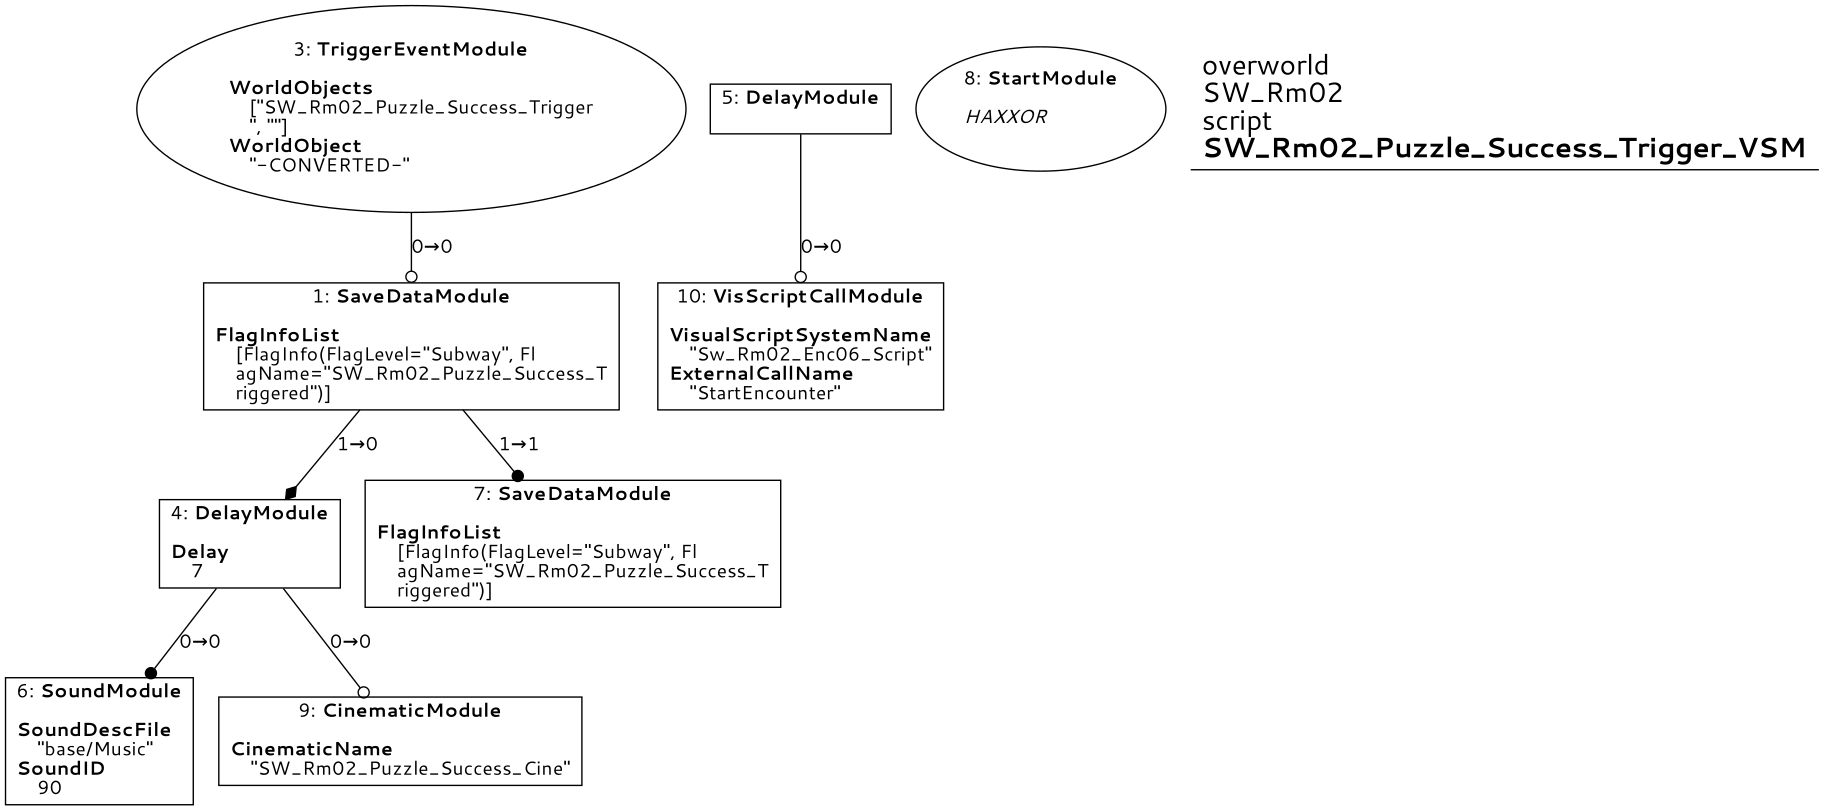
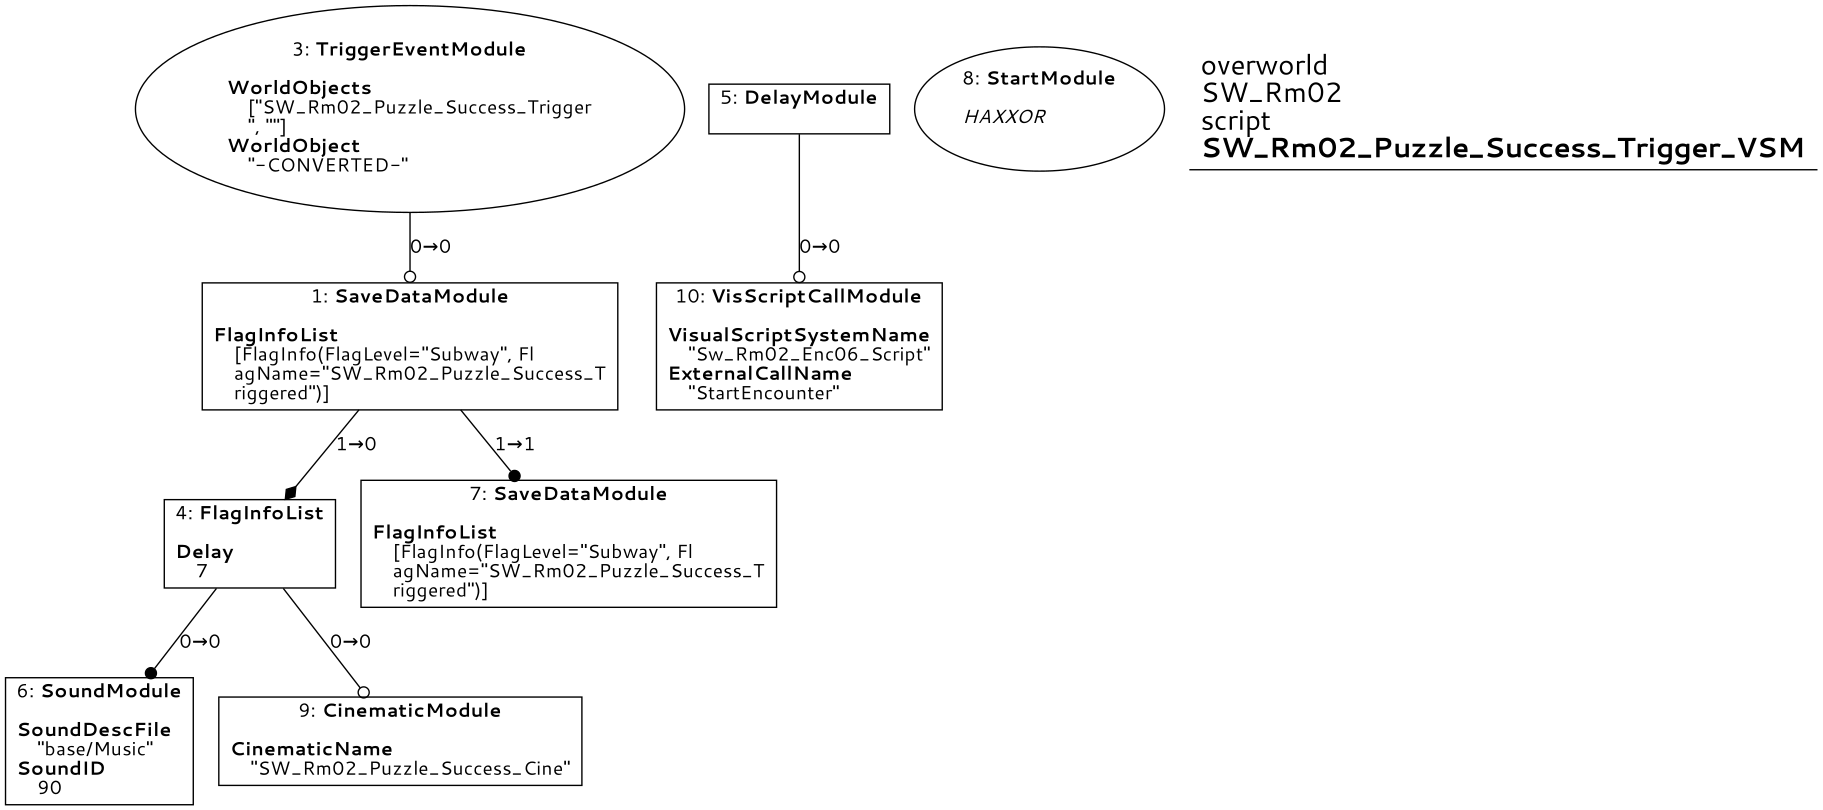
node "4:": text "DelayModule" -> "FlagInfoList"
